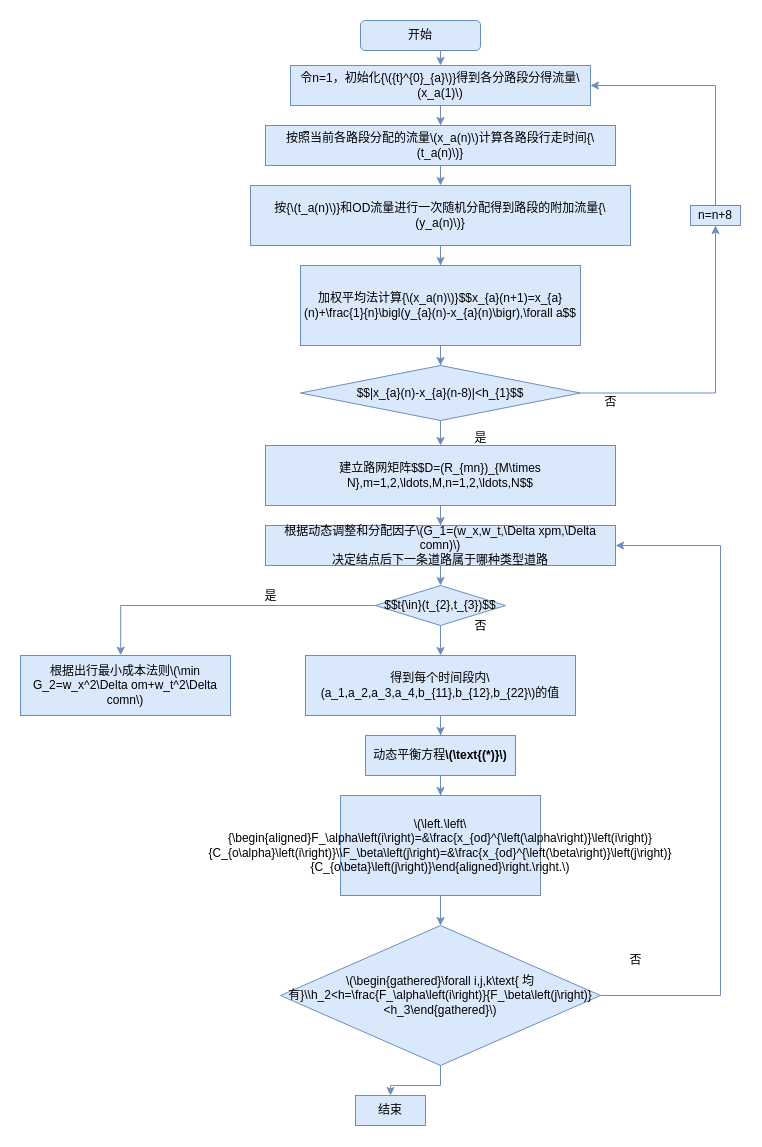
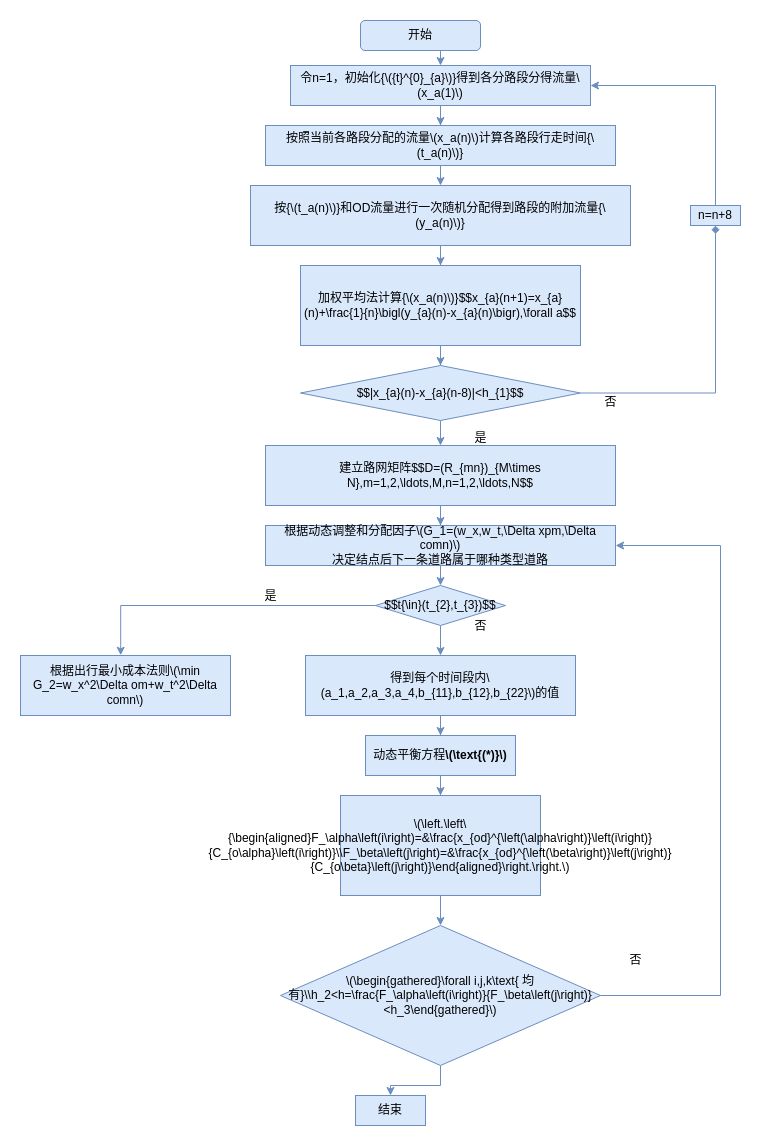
edge "$$|x_{a}(n)-x_{a}(n-8)|<h_{1}$$" -> "n=n+8": arrowhead classic -> diamond
